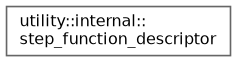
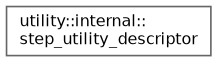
node "utility::internal:: step_function_descriptor": label "utility::internal:: step_function_descriptor" -> "utility::internal:: step_utility_descriptor"
